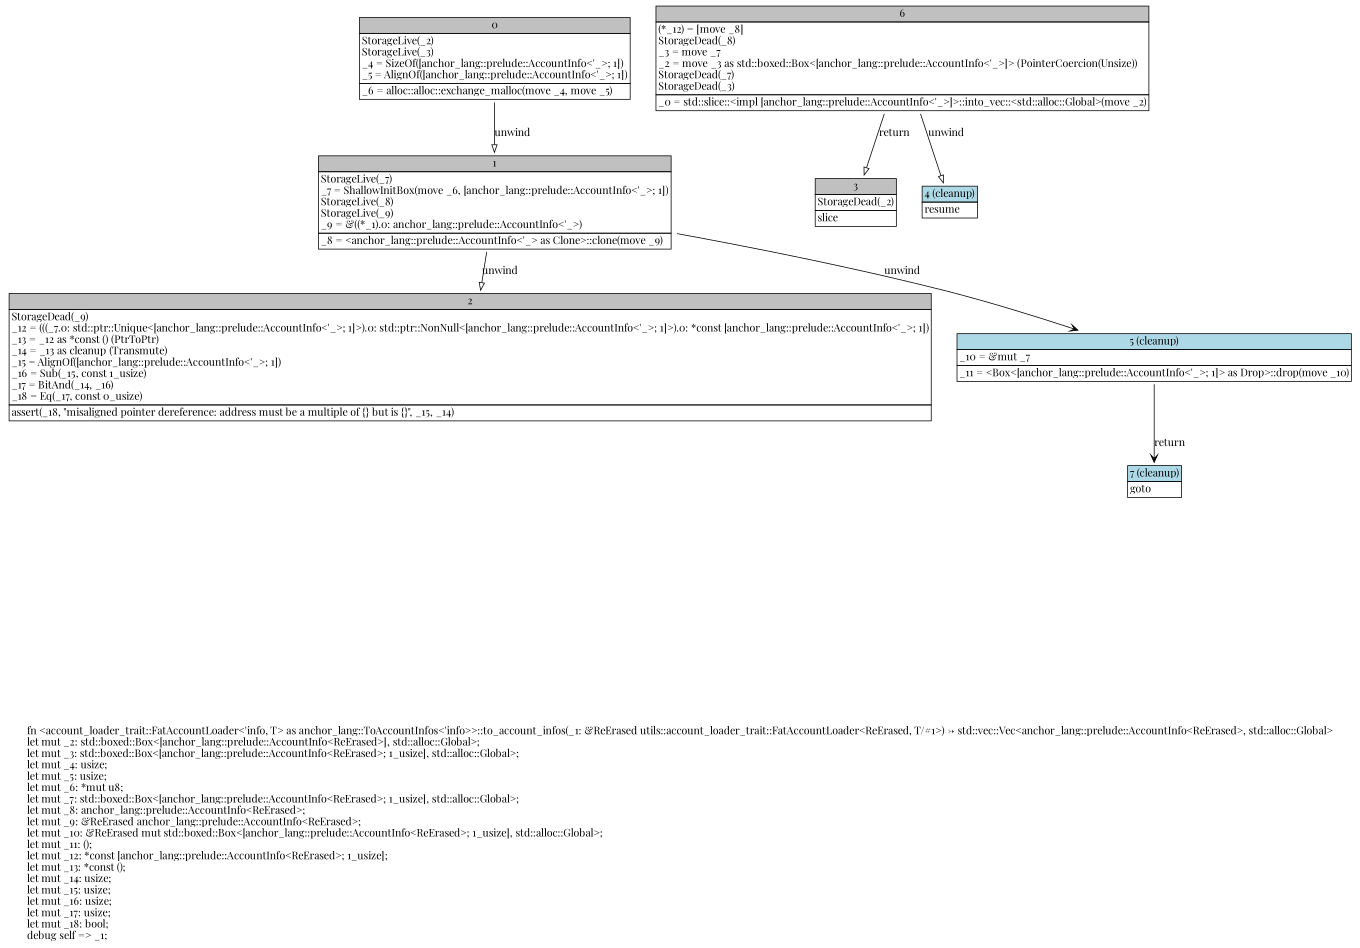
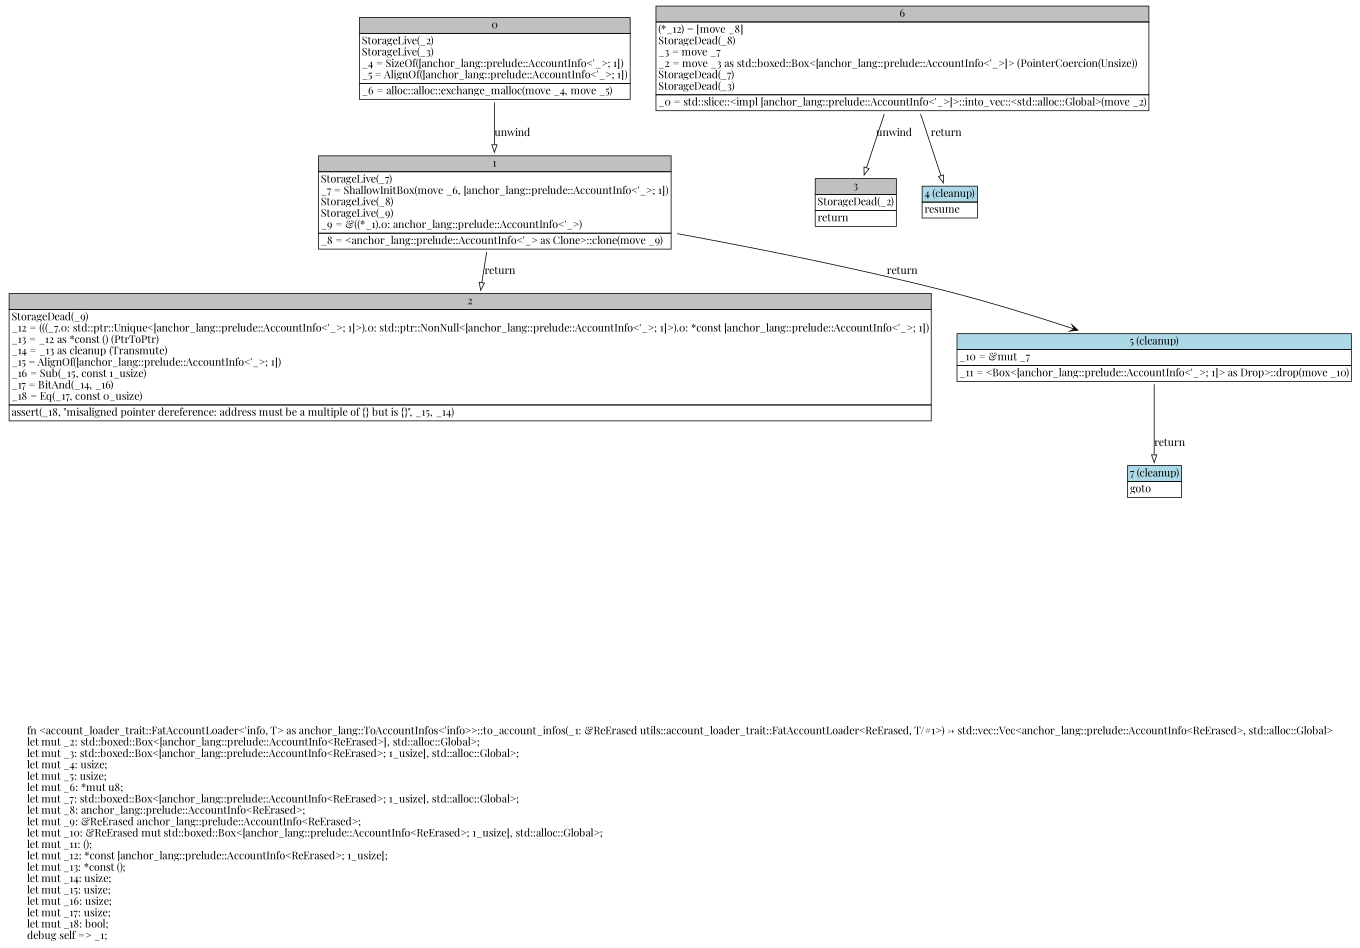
edge "6" -> "3": label "return" -> "unwind"
edge "6" -> "4 (cleanup)": label "unwind" -> "return"
node "3": text "slice" -> "return"
edge "1" -> "2": label "unwind" -> "return"
edge "1" -> "5 (cleanup)": label "unwind" -> "return"
edge "5 (cleanup)" -> "7 (cleanup)": arrowhead vee -> onormal
